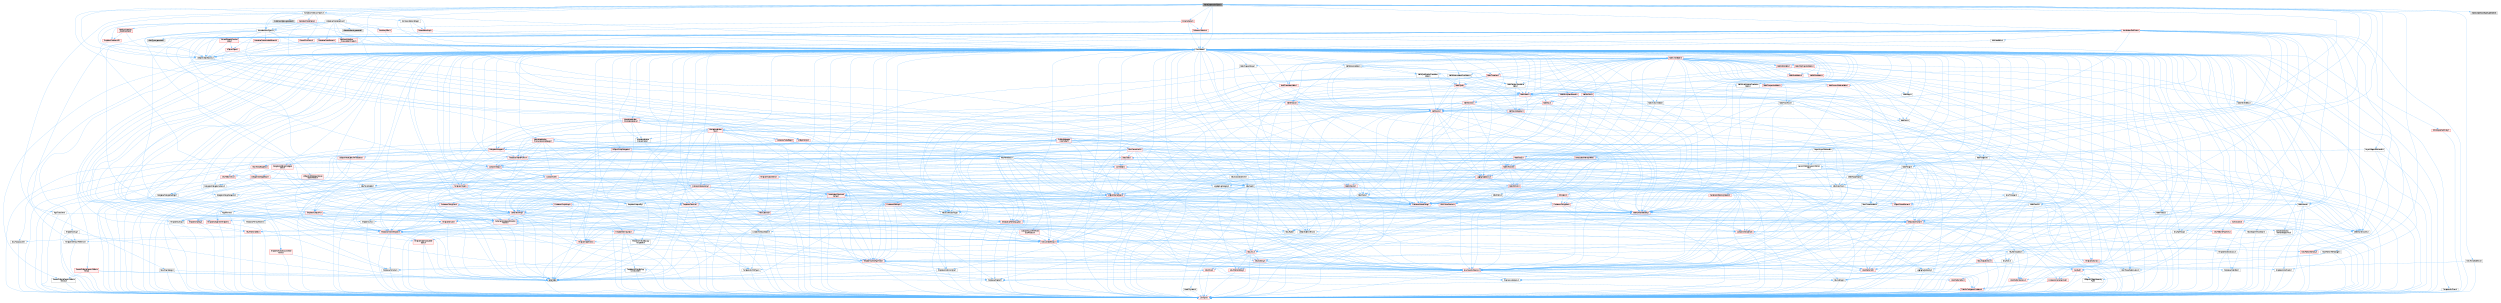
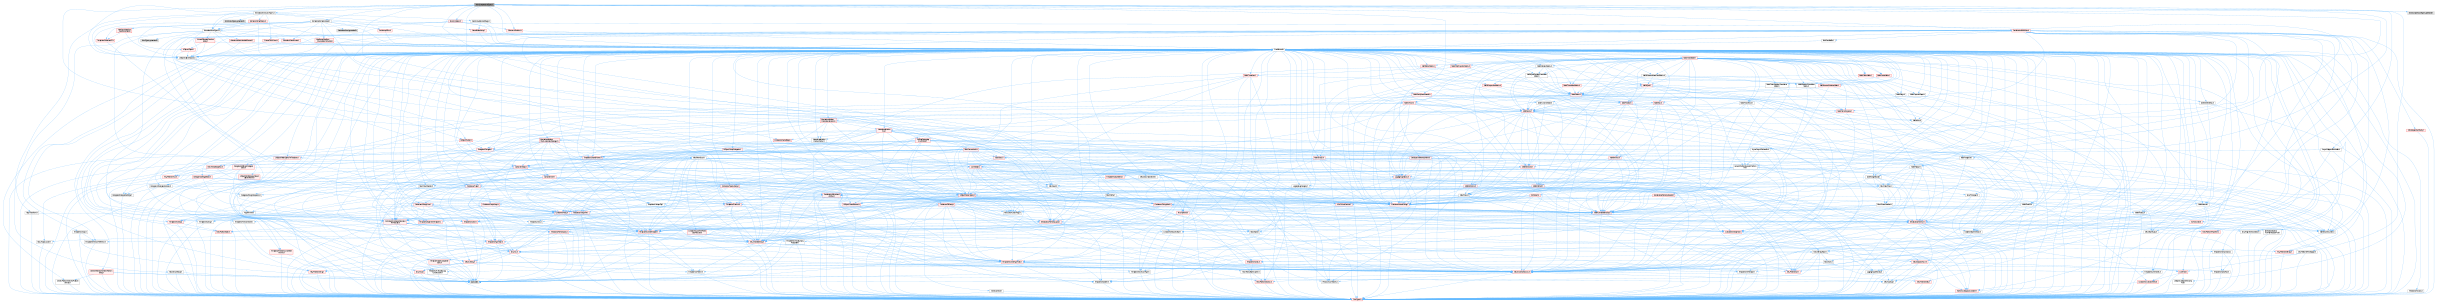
edge "CoreMinimal.h" -> "Templates/TypeCompatible Bytes.h": now "CoreMinimal.h" -> "GenericPlatform/GenericPlatform File.h"
edge "Math/IntRect.h" -> "Math/Box.h": now "Math/UnrealMath.h" -> "Math/Box.h"
node "Containers/ContainerAllocation Policies.h": label "Containers/ContainerAllocation Policies.h" -> "Containers/ContainerAllocation MemoryOps.h"
node "HAL/ThreadSafeBool.h": removed
